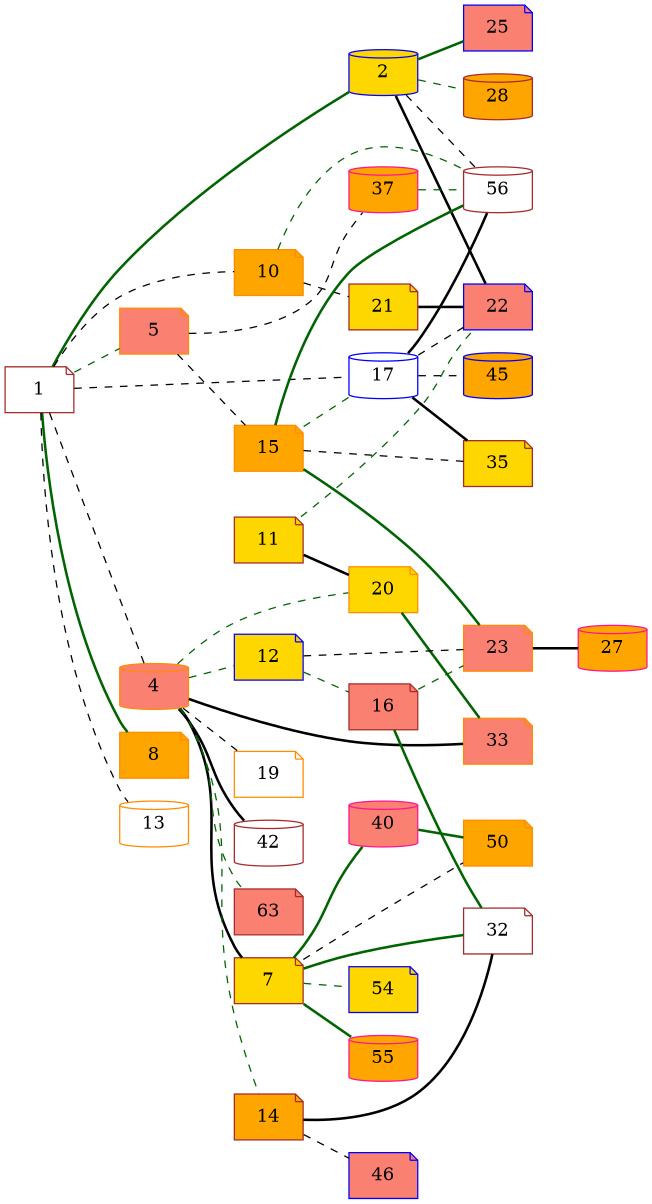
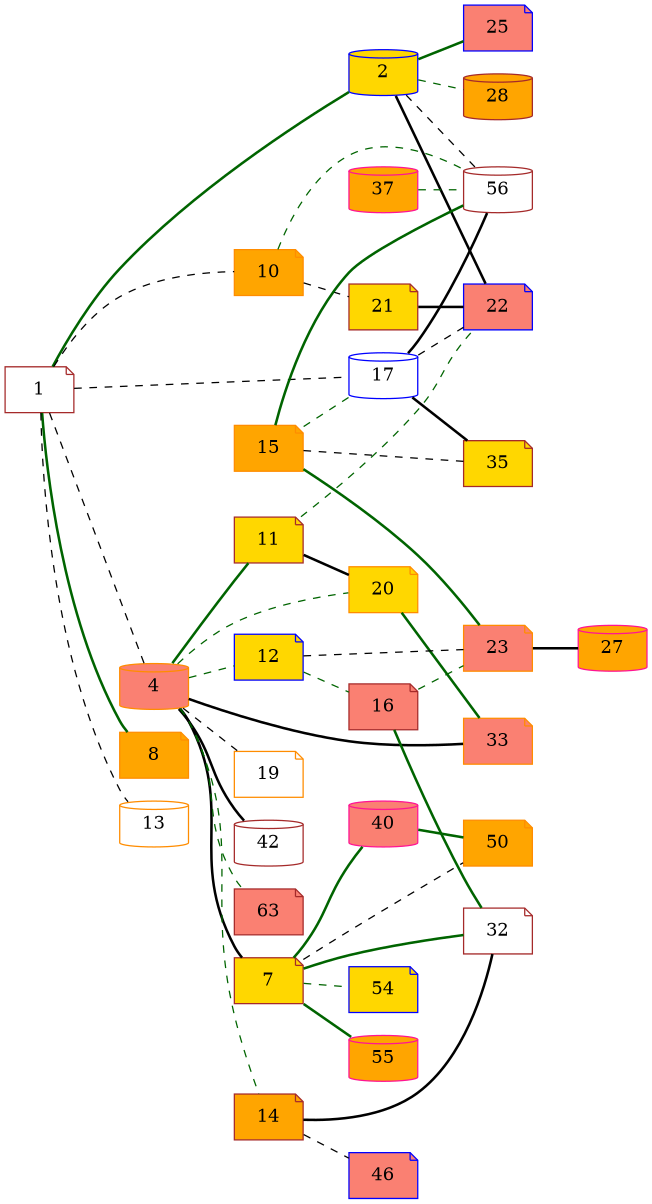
node "5": removed
node "45": removed
edge "11" -- "4": added
